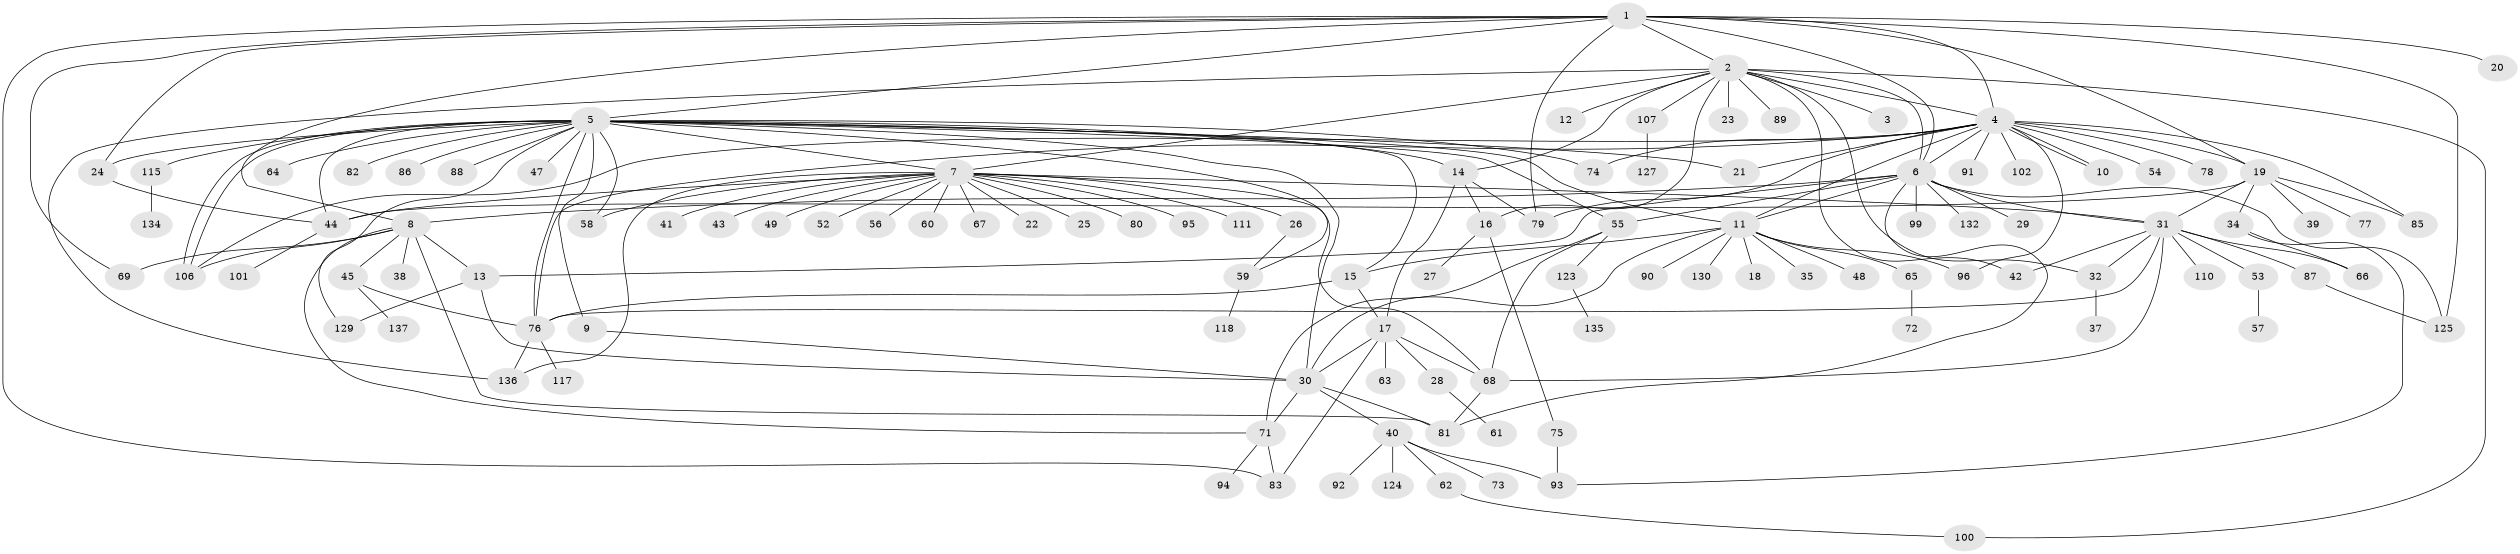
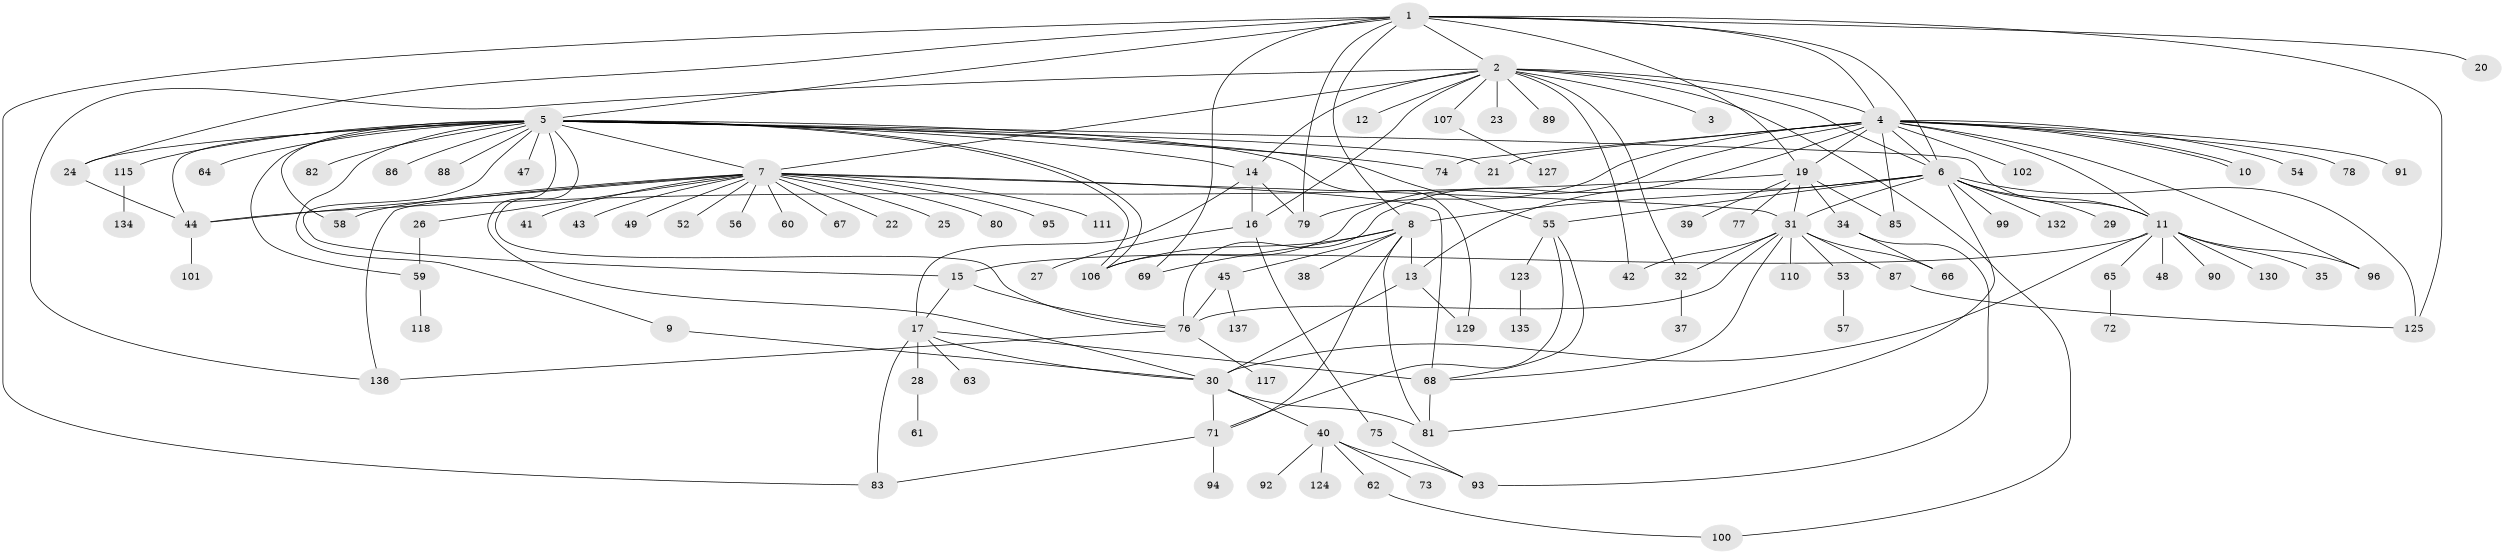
node "18": removed
